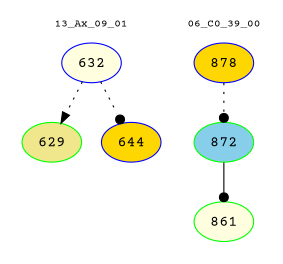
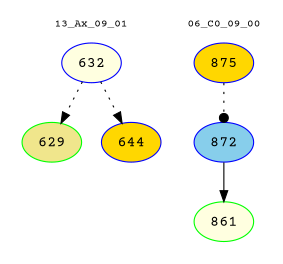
cluster "06_C0_39_00": label "06_C0_39_00" -> "06_C0_09_00"
node "878": label "878" -> "875"
edge "632" -> "644": arrowhead dot -> normal
node "872": color green -> blue
edge "872" -> "861": arrowhead dot -> normal
